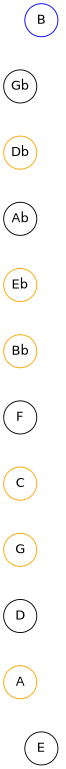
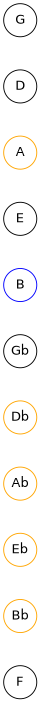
node "Ab": color black -> orange
node "C": removed
node "G": color orange -> black
